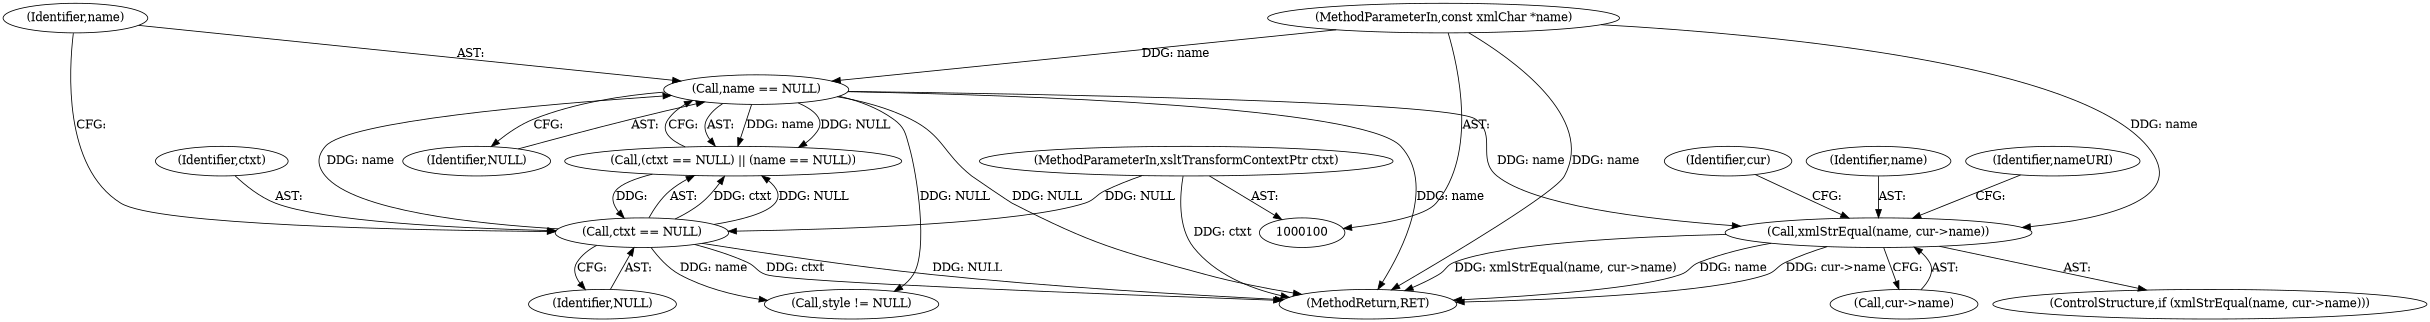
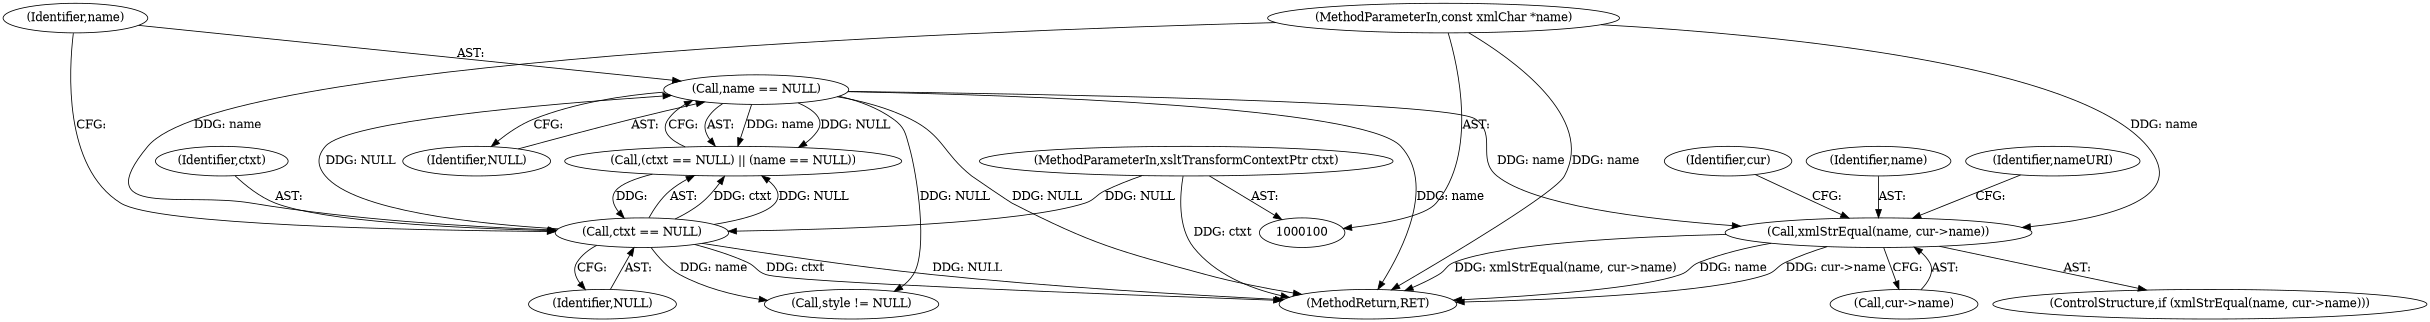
edge "(MethodParameterIn,const xmlChar *name)" -> "(Call,name == NULL)": now "(MethodParameterIn,const xmlChar *name)" -> "(Call,ctxt == NULL)"
edge "(Call,ctxt == NULL)" -> "(Call,name == NULL)": label "DDG: name" -> "DDG: NULL"
